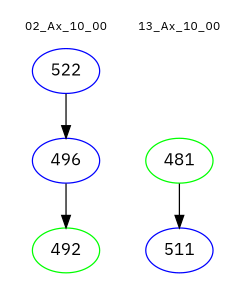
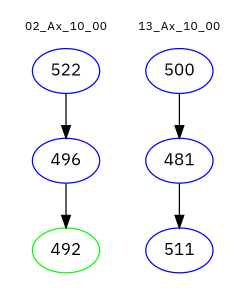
node "500": added
node "481": color green -> blue
